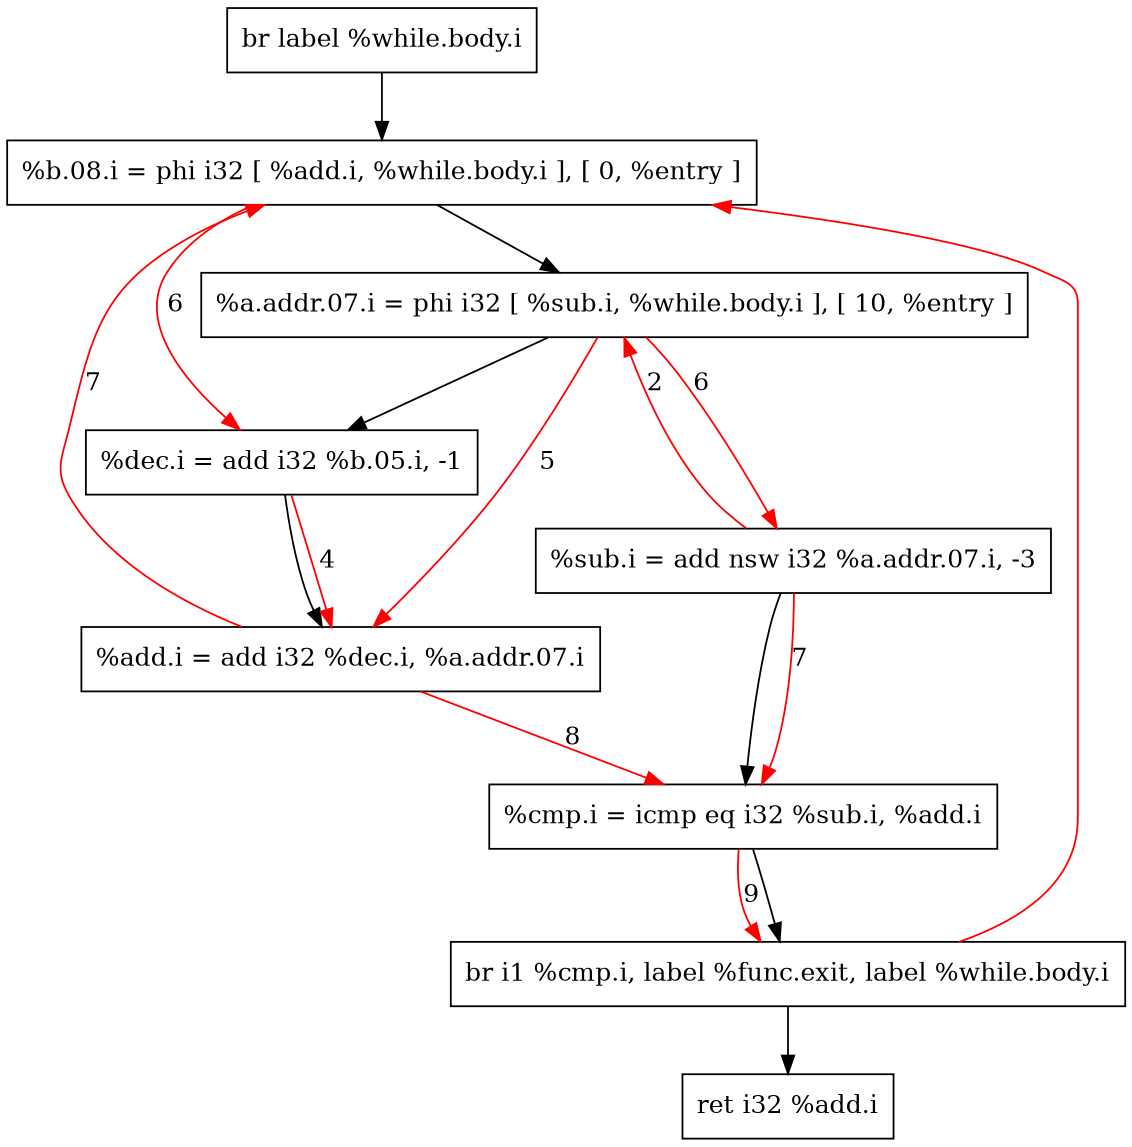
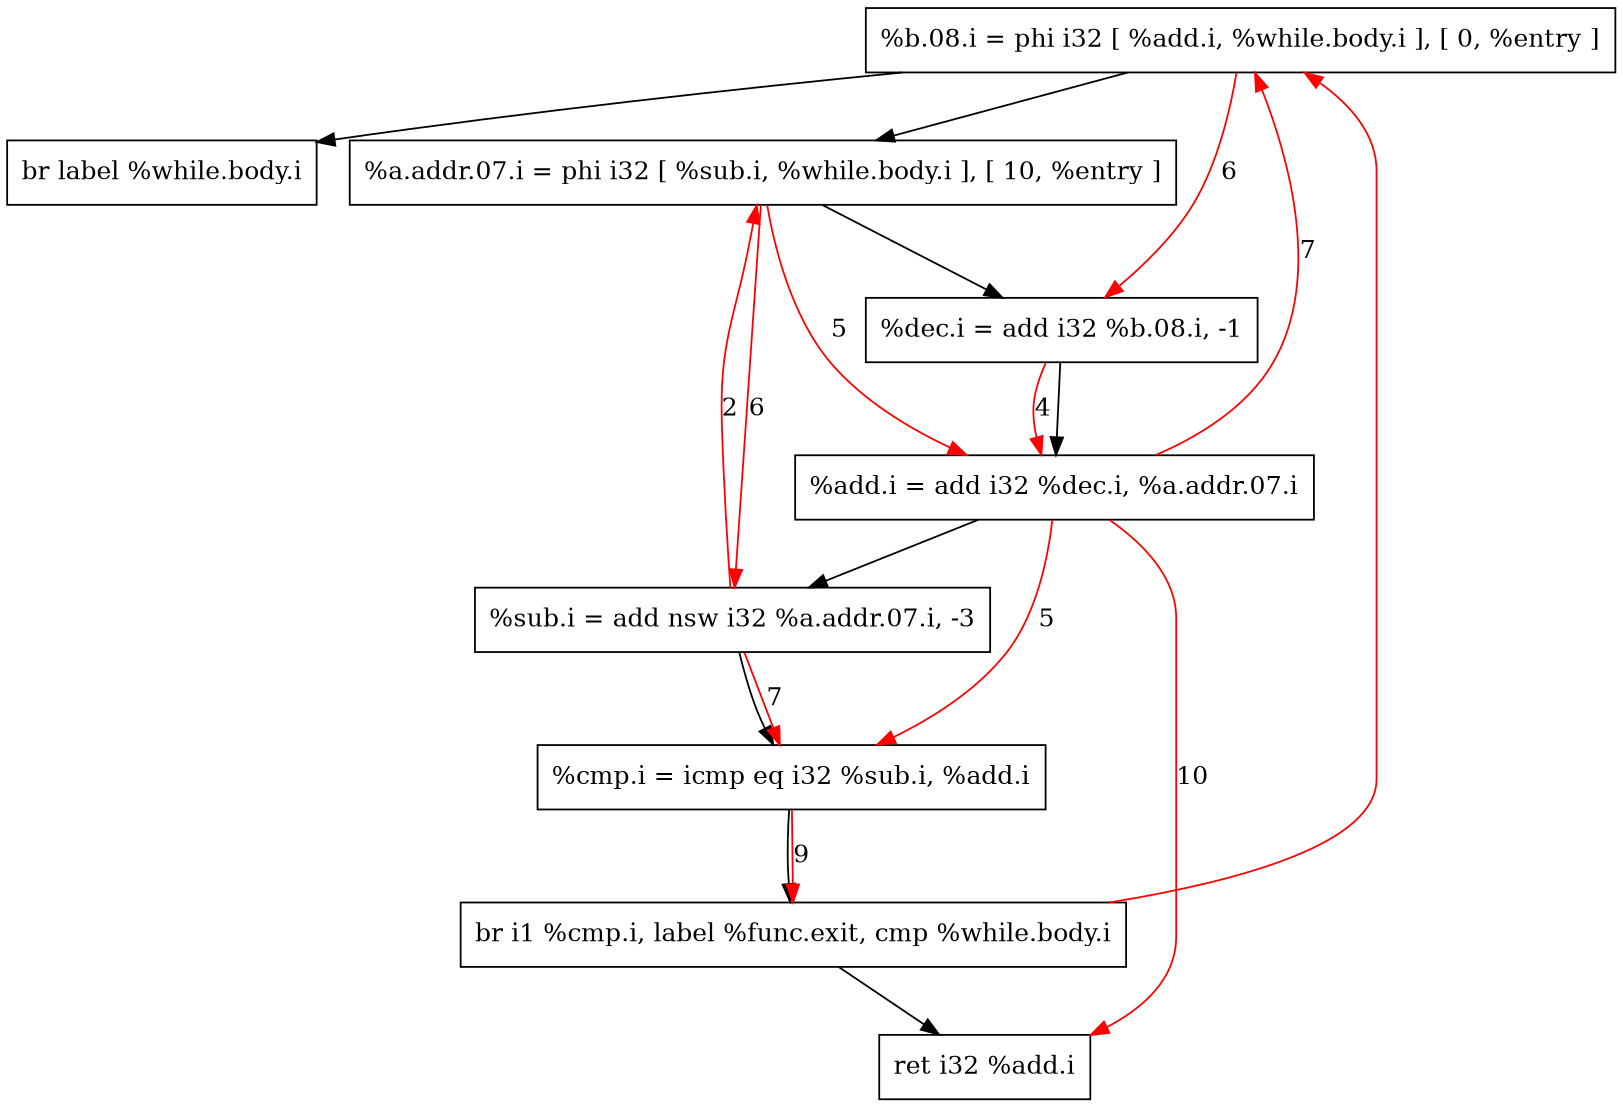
edge "br label %while.body.i" -> "%b.08.i = phi i32 [ %add.i, %while.body.i ], [ 0, %entry ]": reversed
node "%dec.i = add i32 %b.05.i, -1": label "%dec.i = add i32 %b.05.i, -1" -> "%dec.i = add i32 %b.08.i, -1"
edge "%add.i = add i32 %dec.i, %a.addr.07.i" -> "%sub.i = add nsw i32 %a.addr.07.i, -3": added
edge "%add.i = add i32 %dec.i, %a.addr.07.i" -> "%cmp.i = icmp eq i32 %sub.i, %add.i": label "8" -> "5"
edge "%add.i = add i32 %dec.i, %a.addr.07.i" -> "ret i32 %add.i": added, label "10"
node "br i1 %cmp.i, label %func.exit, label %while.body.i": label "br i1 %cmp.i, label %func.exit, label %while.body.i" -> "br i1 %cmp.i, label %func.exit, cmp %while.body.i"
